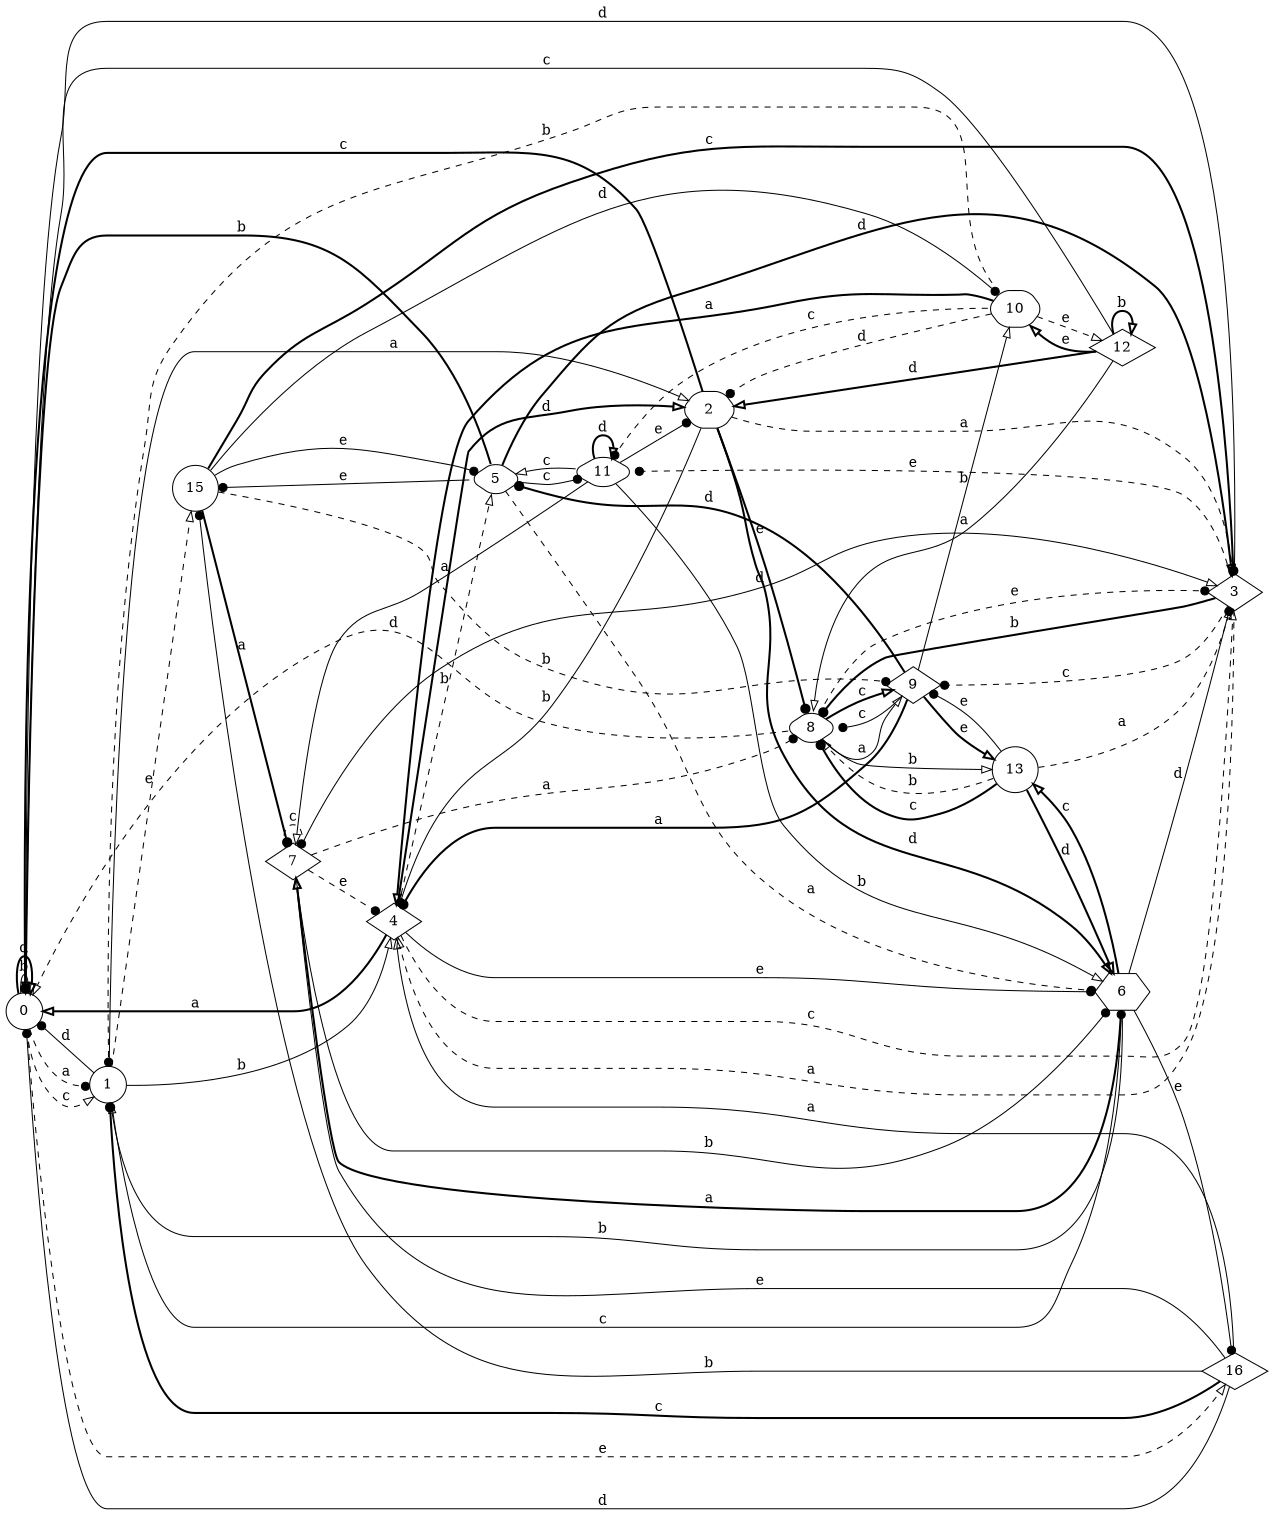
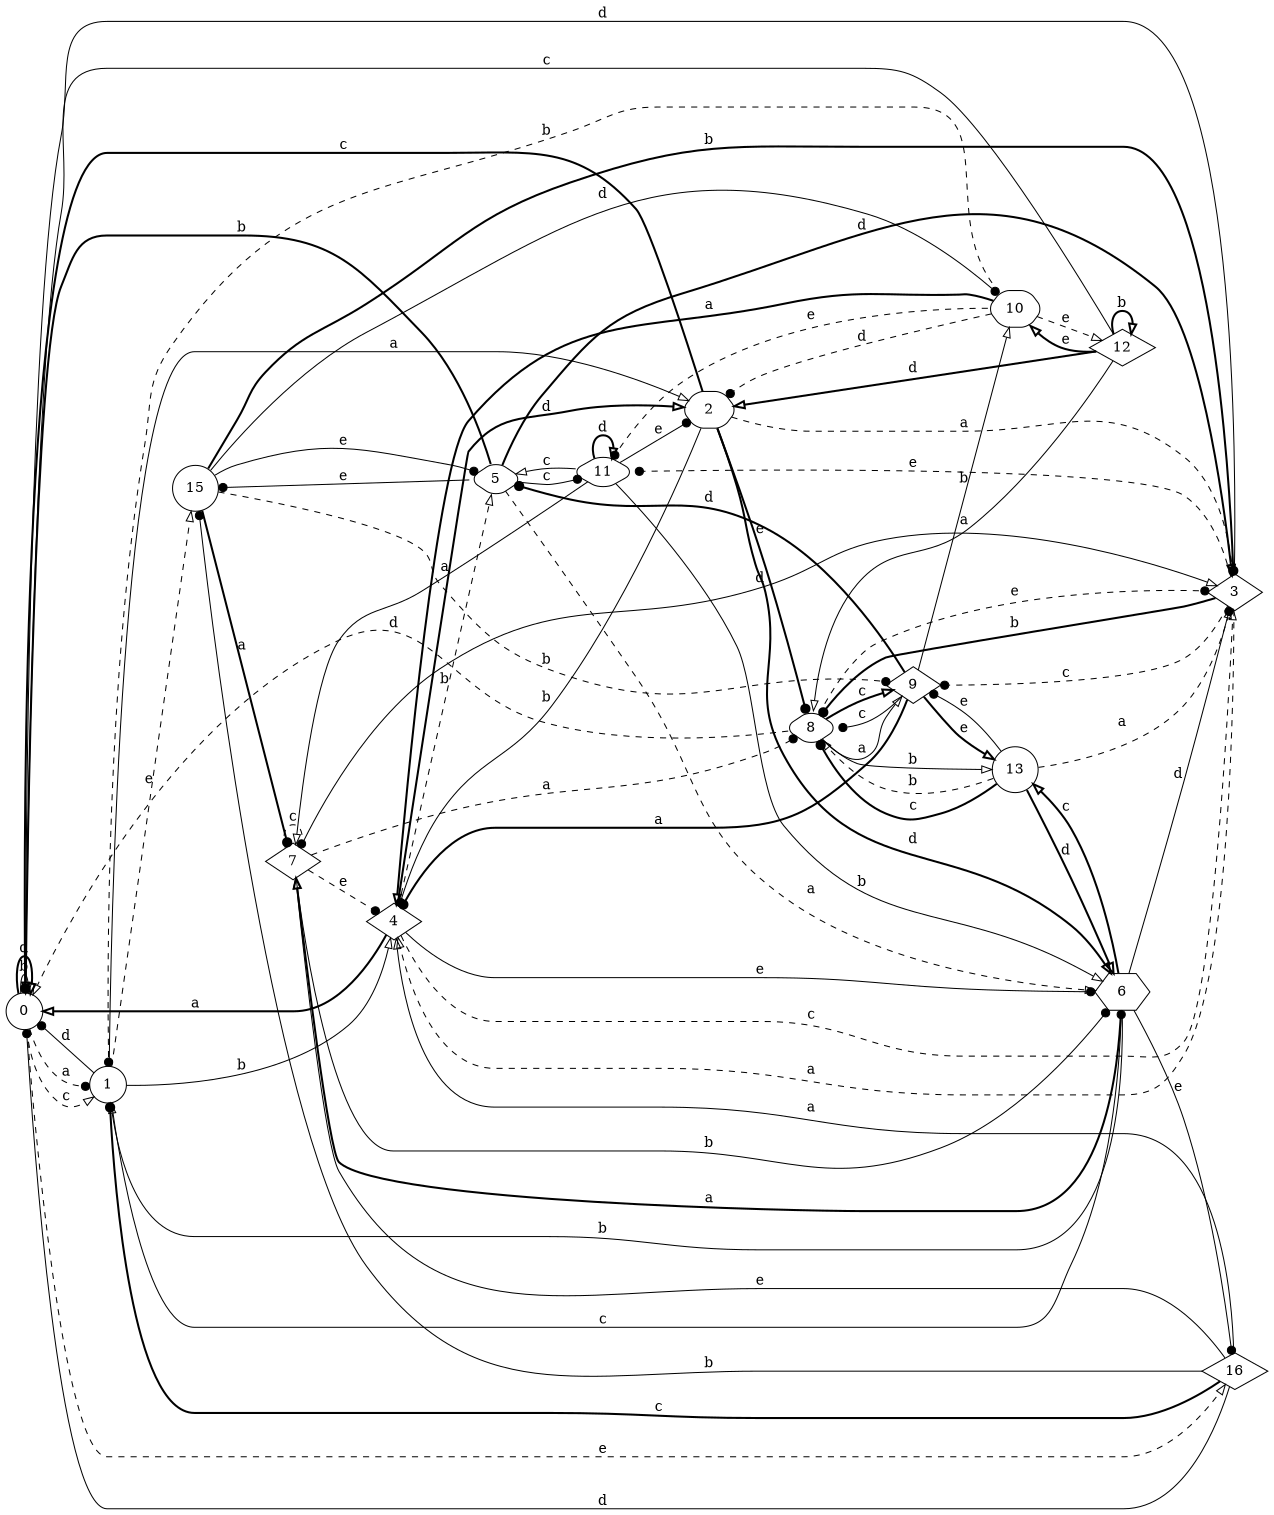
edge "15" -> "3": label "c" -> "b"
edge "10" -> "11": label "c" -> "e"
edge "5" -> "6": arrowhead dot -> onormal
